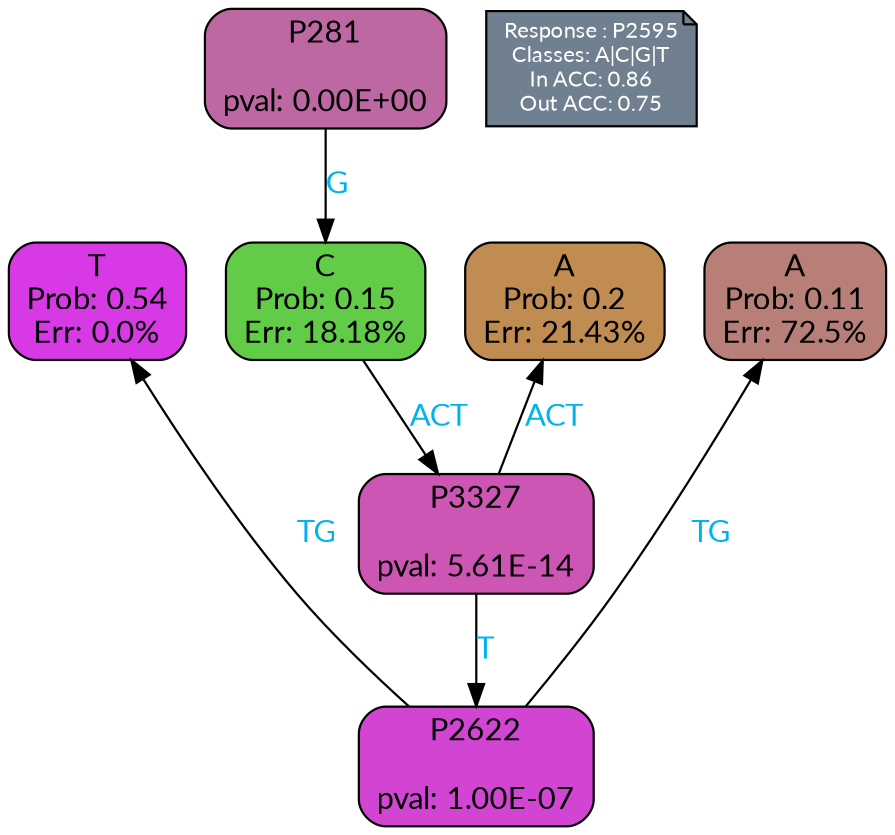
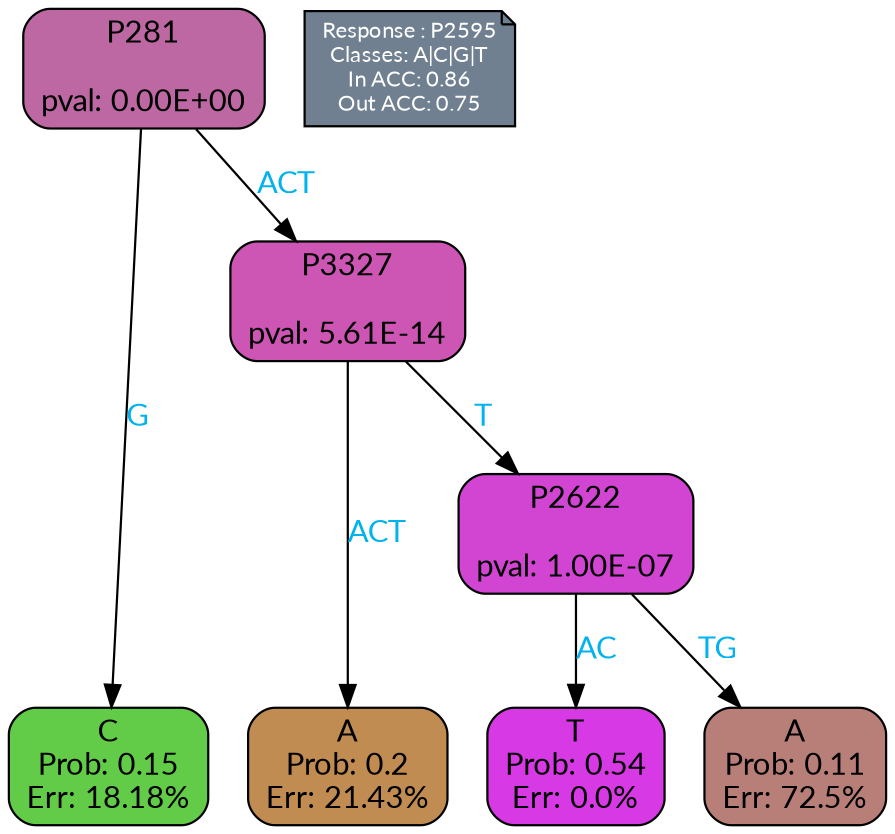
edge "C Prob: 0.15 Err: 18.18%" -> "P3327 pval: 5.61E-14": now "P281 pval: 0.00E+00" -> "P3327 pval: 5.61E-14"
edge "P2622 pval: 1.00E-07" -> "T Prob: 0.54 Err: 0.0%": label "TG" -> "AC"
